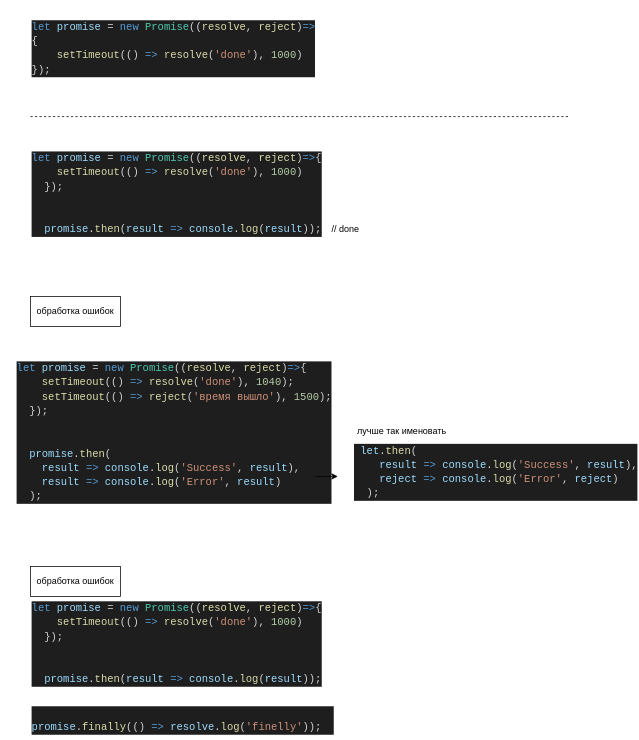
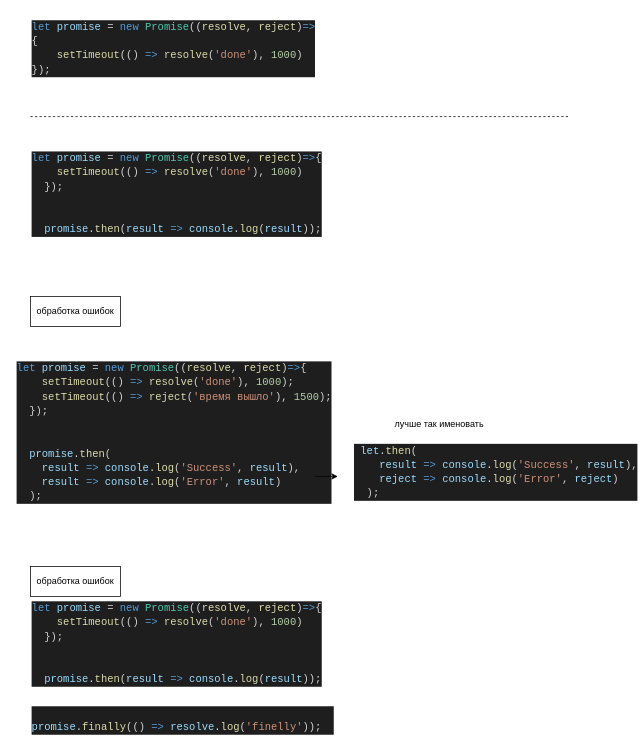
node "// done": removed
node "let promise = new Promise((resolve, reject)=>{ setTimeout(() => resolve('done'), 1040); setTimeout(() => reject('время вышло'), 1500); }); promise.then( result => console.log('Success', result), result => console.log('Error', result) );": label "let promise = new Promise((resolve, reject)=>{ setTimeout(() => resolve('done'), 1040); setTimeout(() => reject('время вышло'), 1500); }); promise.then( result => console.log('Success', result), result => console.log('Error', result) );" -> "let promise = new Promise((resolve, reject)=>{ setTimeout(() => resolve('done'), 1000); setTimeout(() => reject('время вышло'), 1500); }); promise.then( result => console.log('Success', result), result => console.log('Error', result) );"
node "лучше так именовать": moved (402, 432) -> (439, 424)
